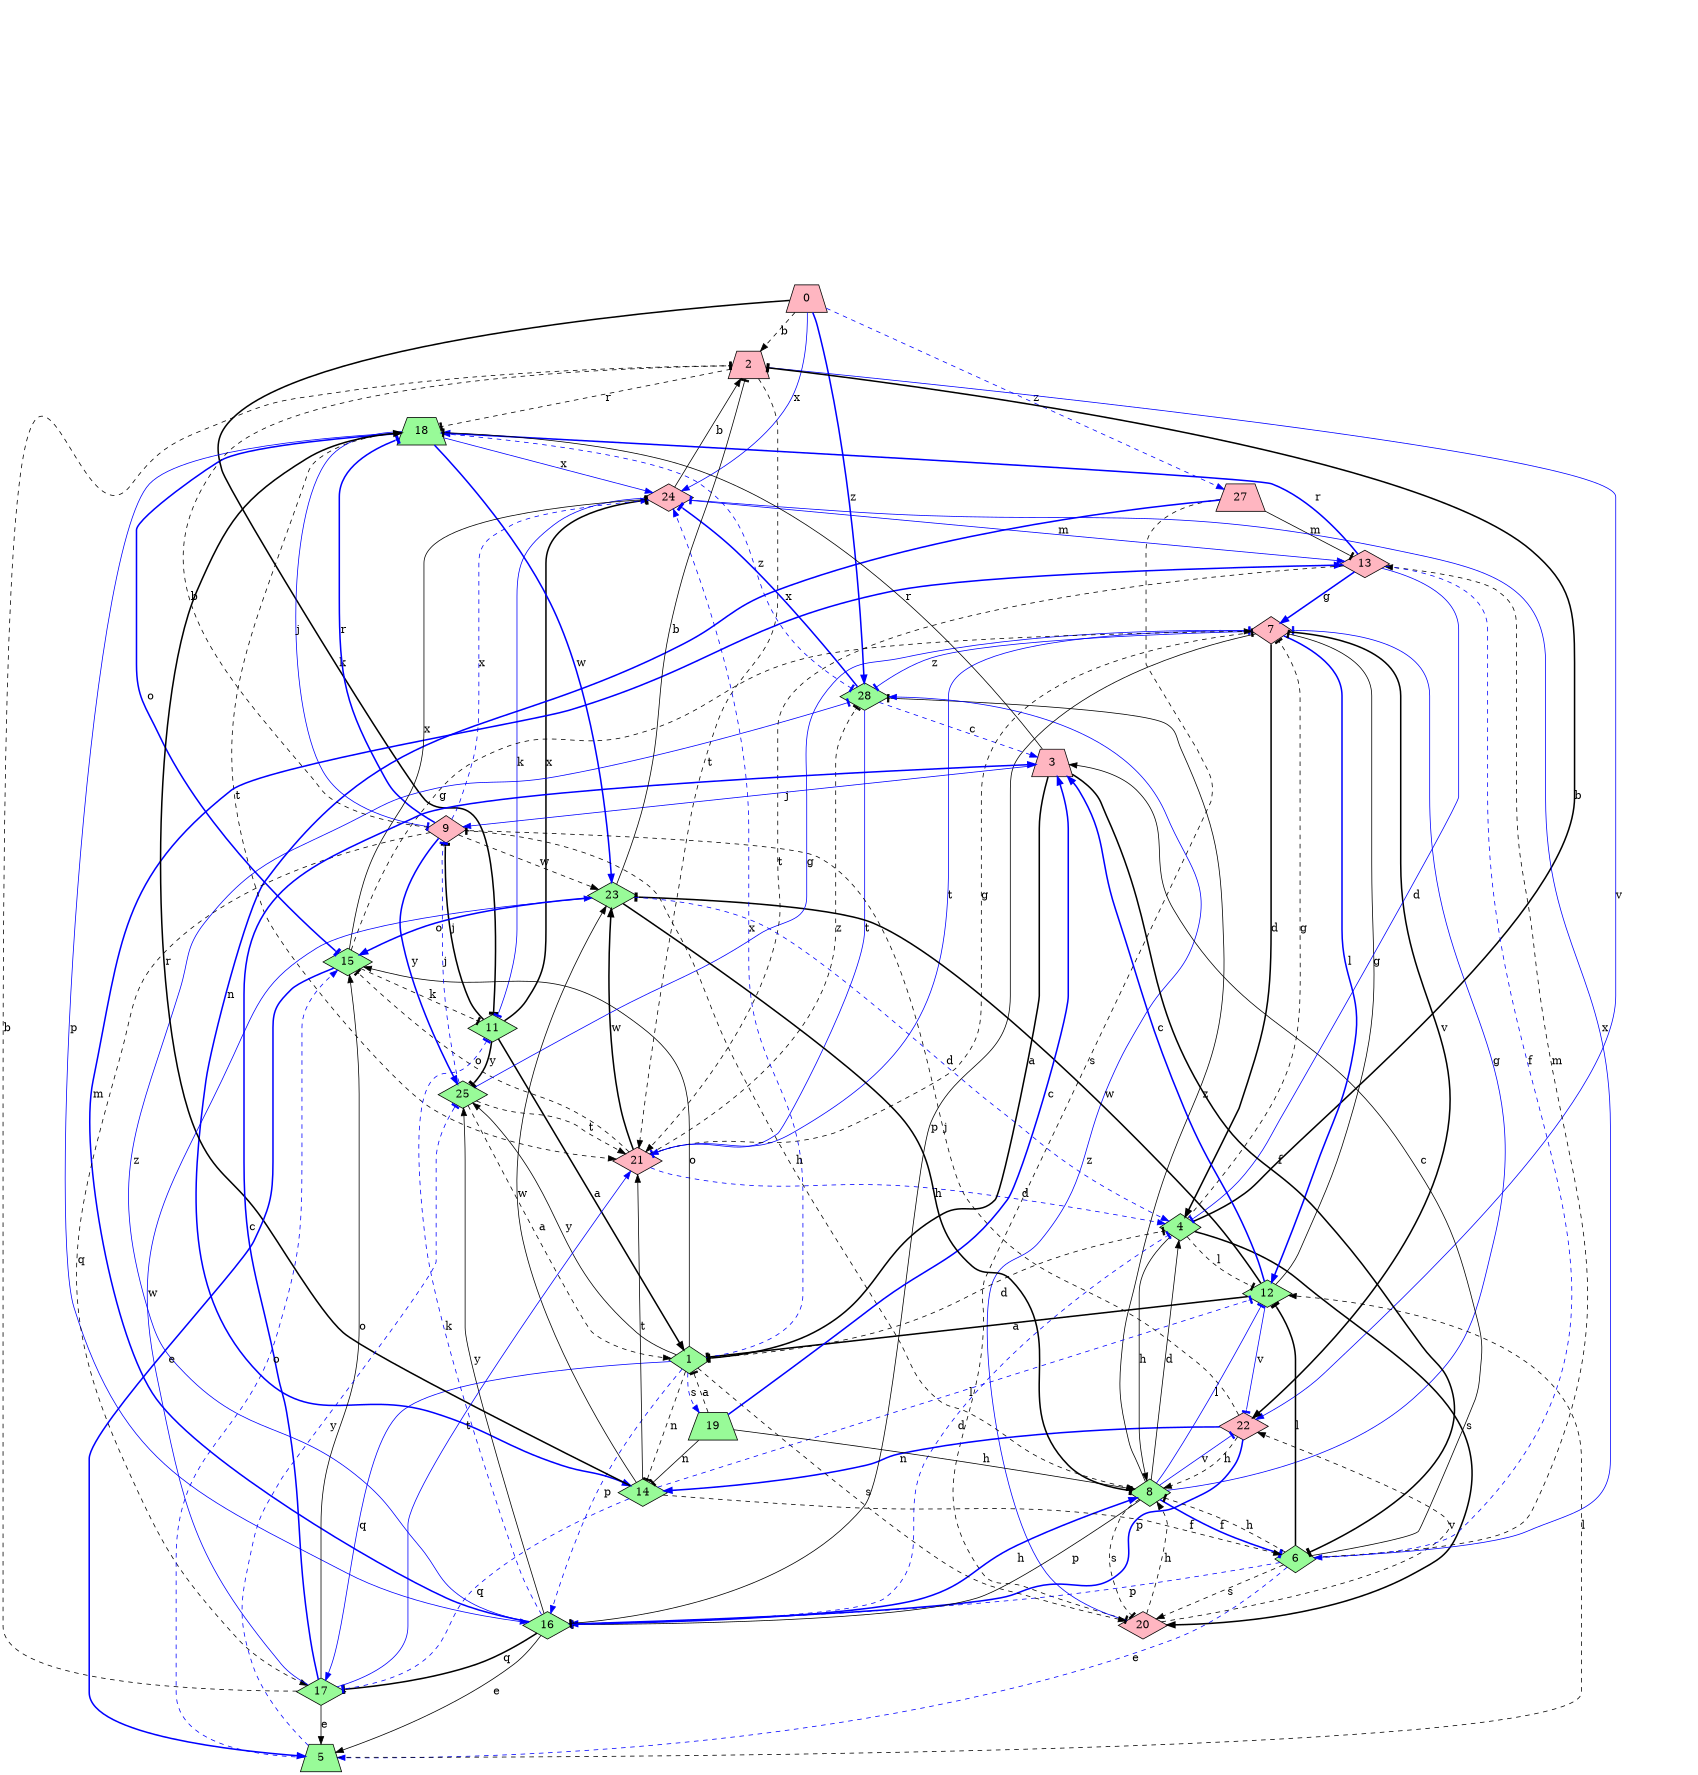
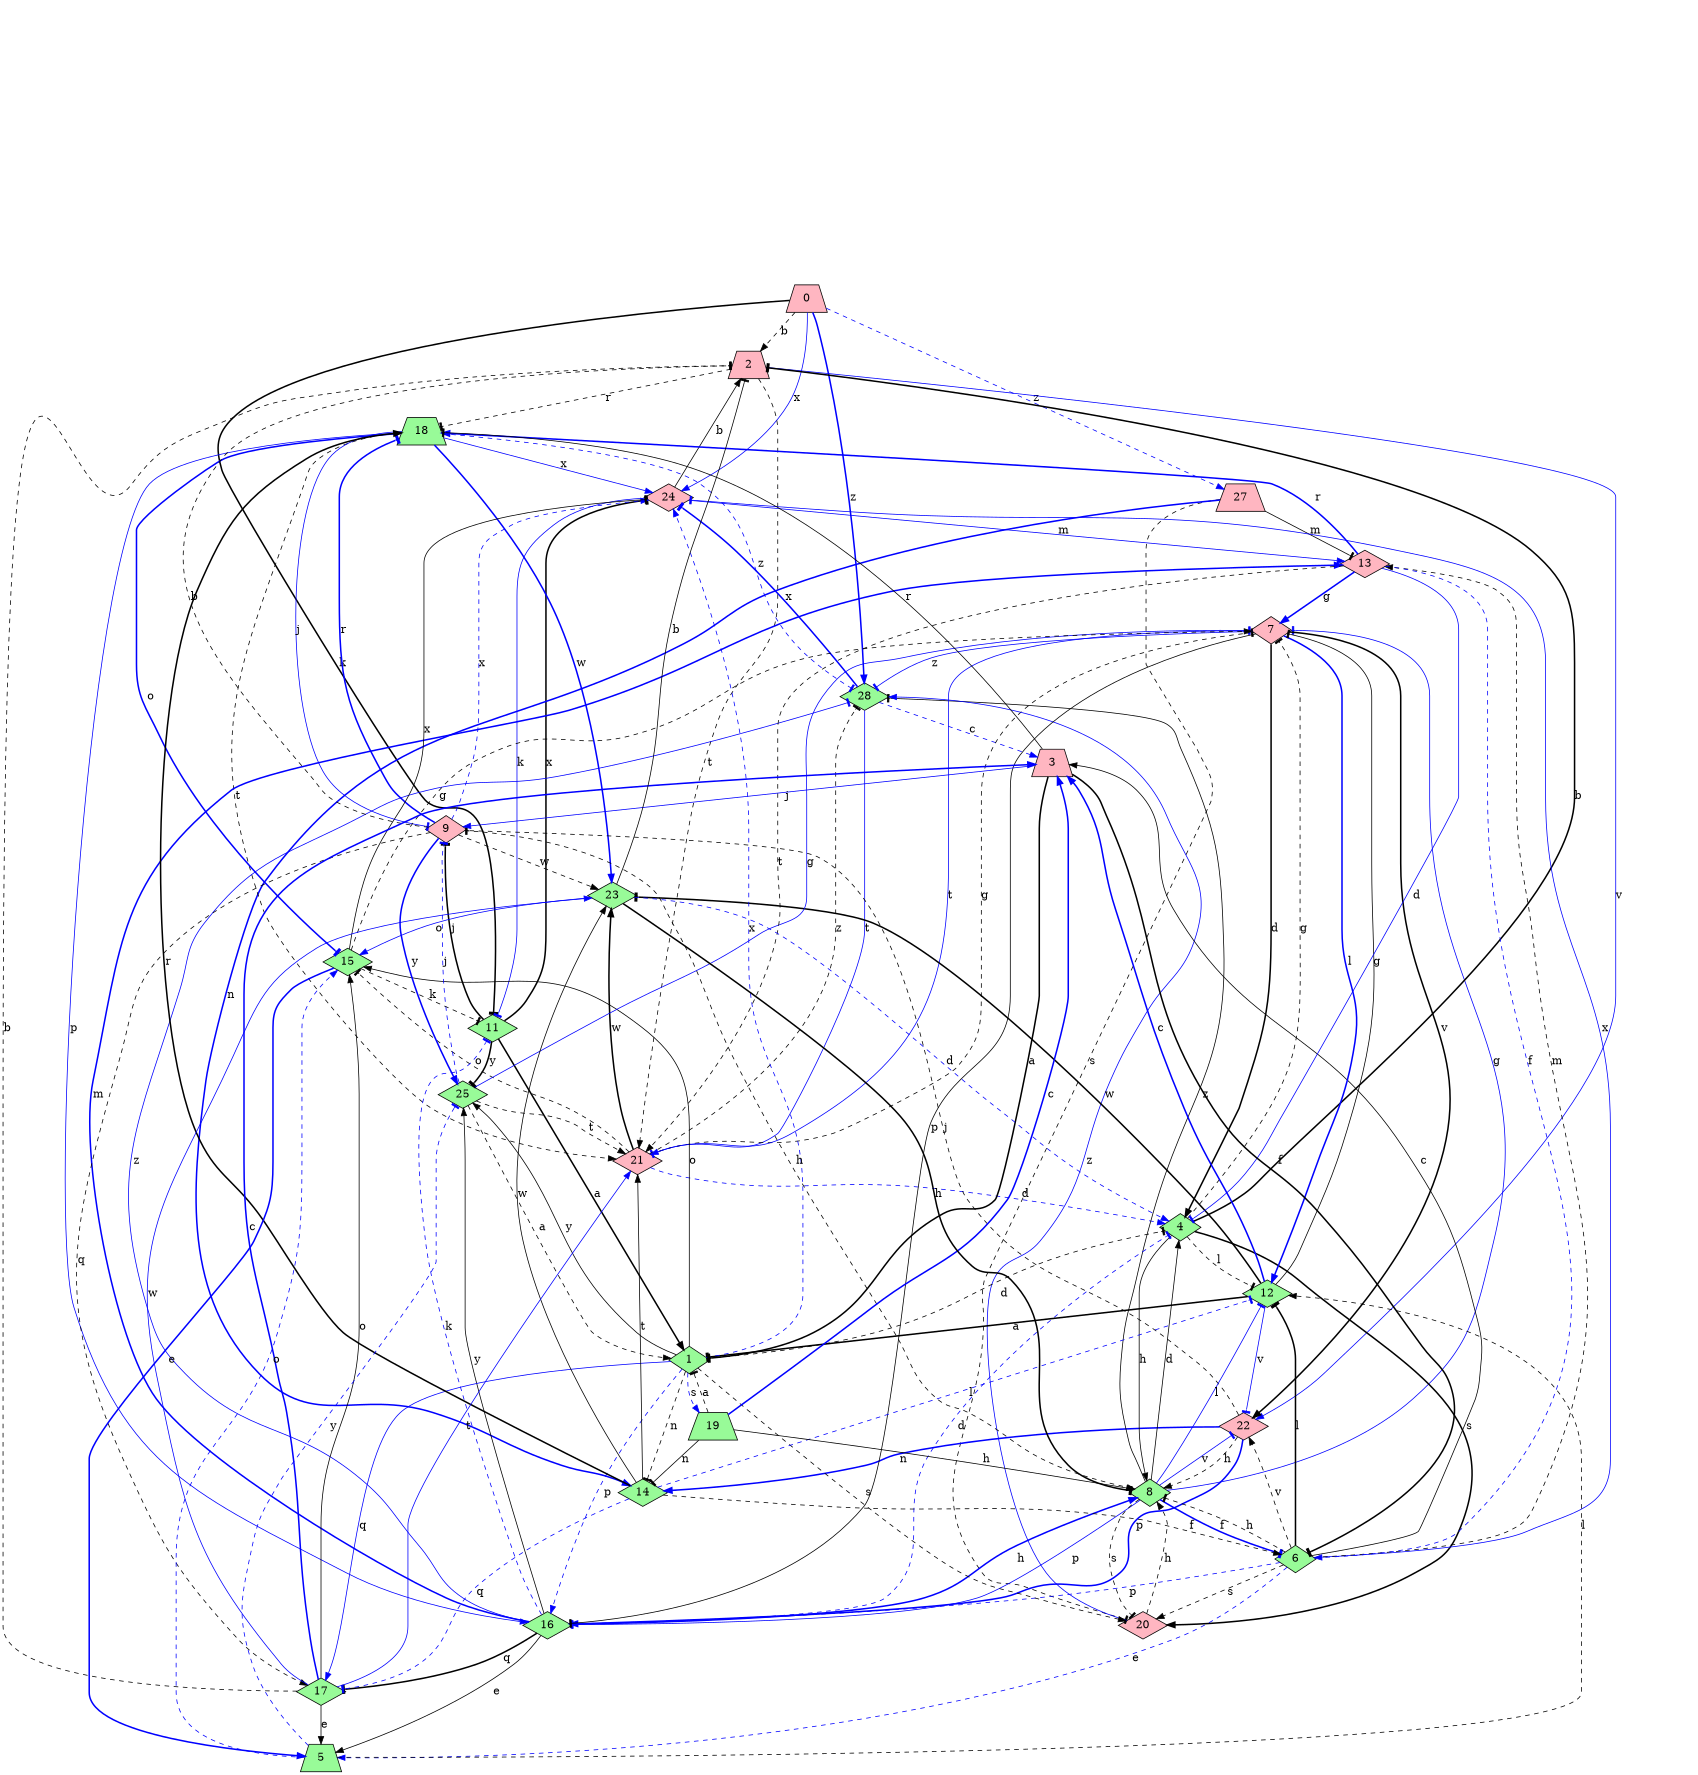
edge "23" -> "15": style bold -> solid
edge "20" -> "22": now "6" -> "22"
edge "8" -> "16": color black -> blue
